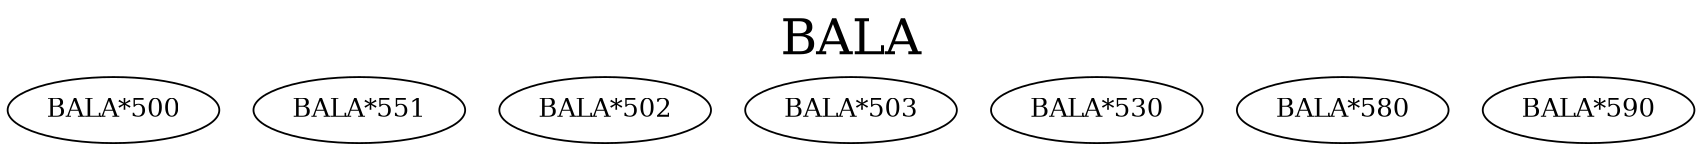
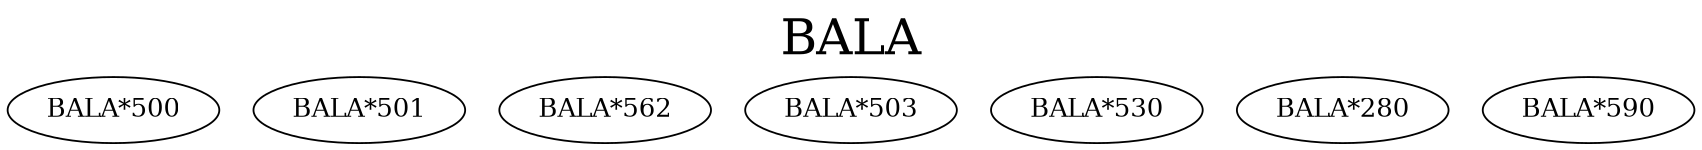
node "BALA*551": label "BALA*551" -> "BALA*501"
node "BALA*502": label "BALA*502" -> "BALA*562"
node "BALA*580": label "BALA*580" -> "BALA*280"
